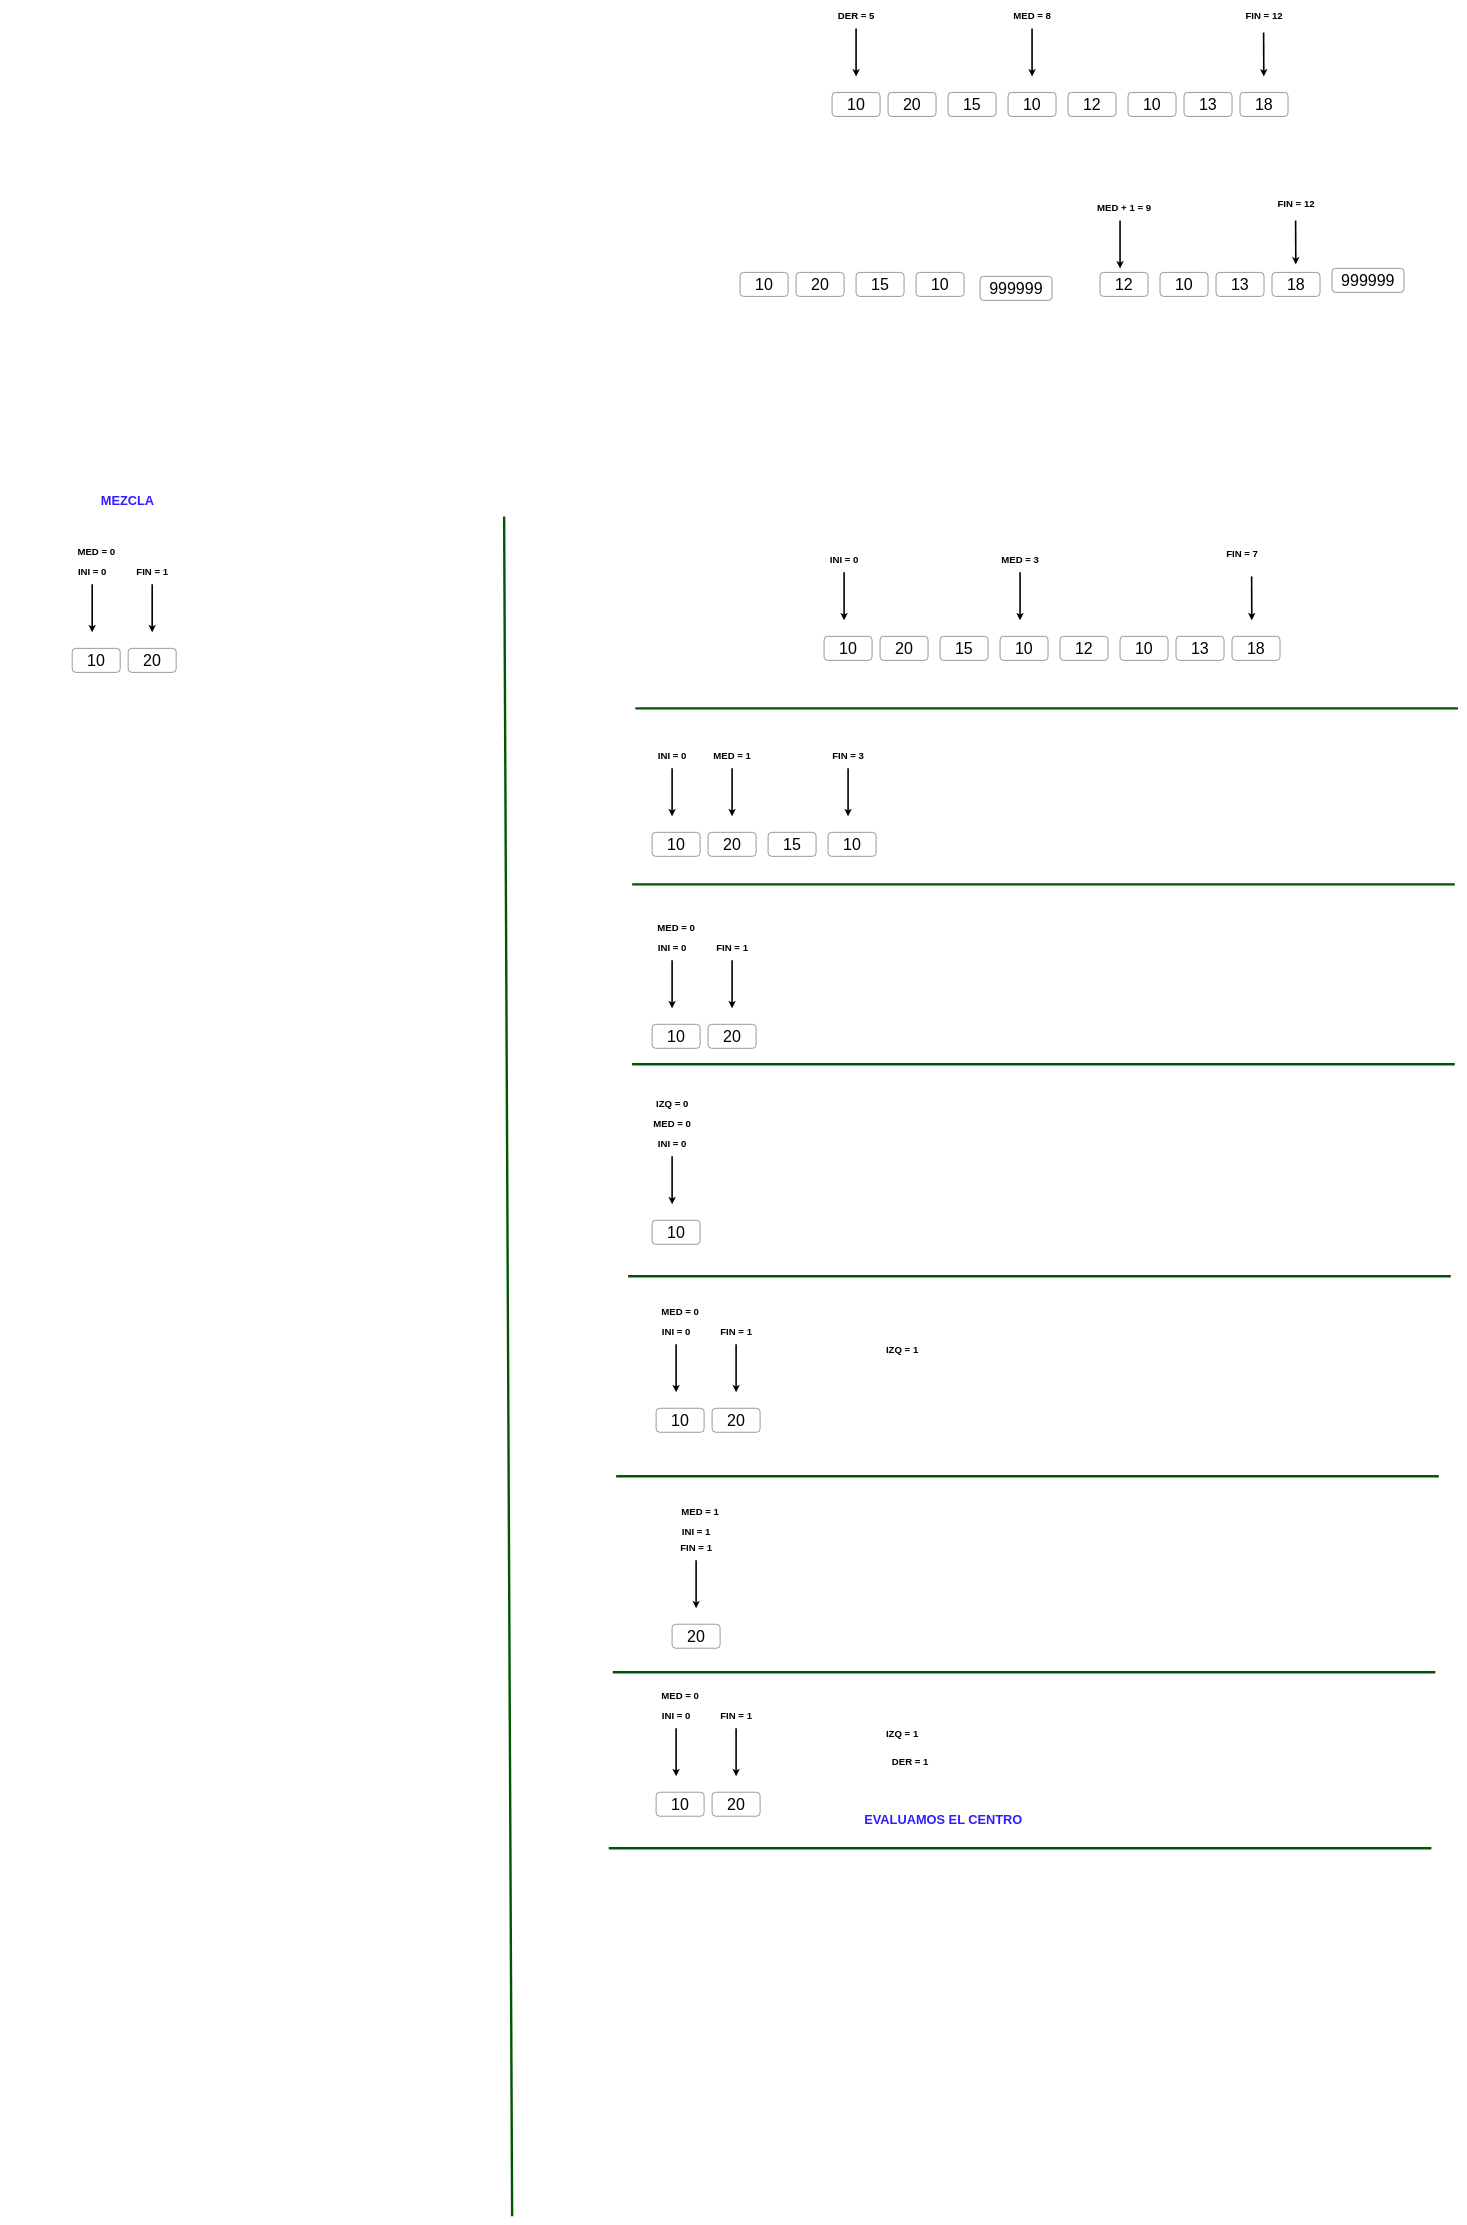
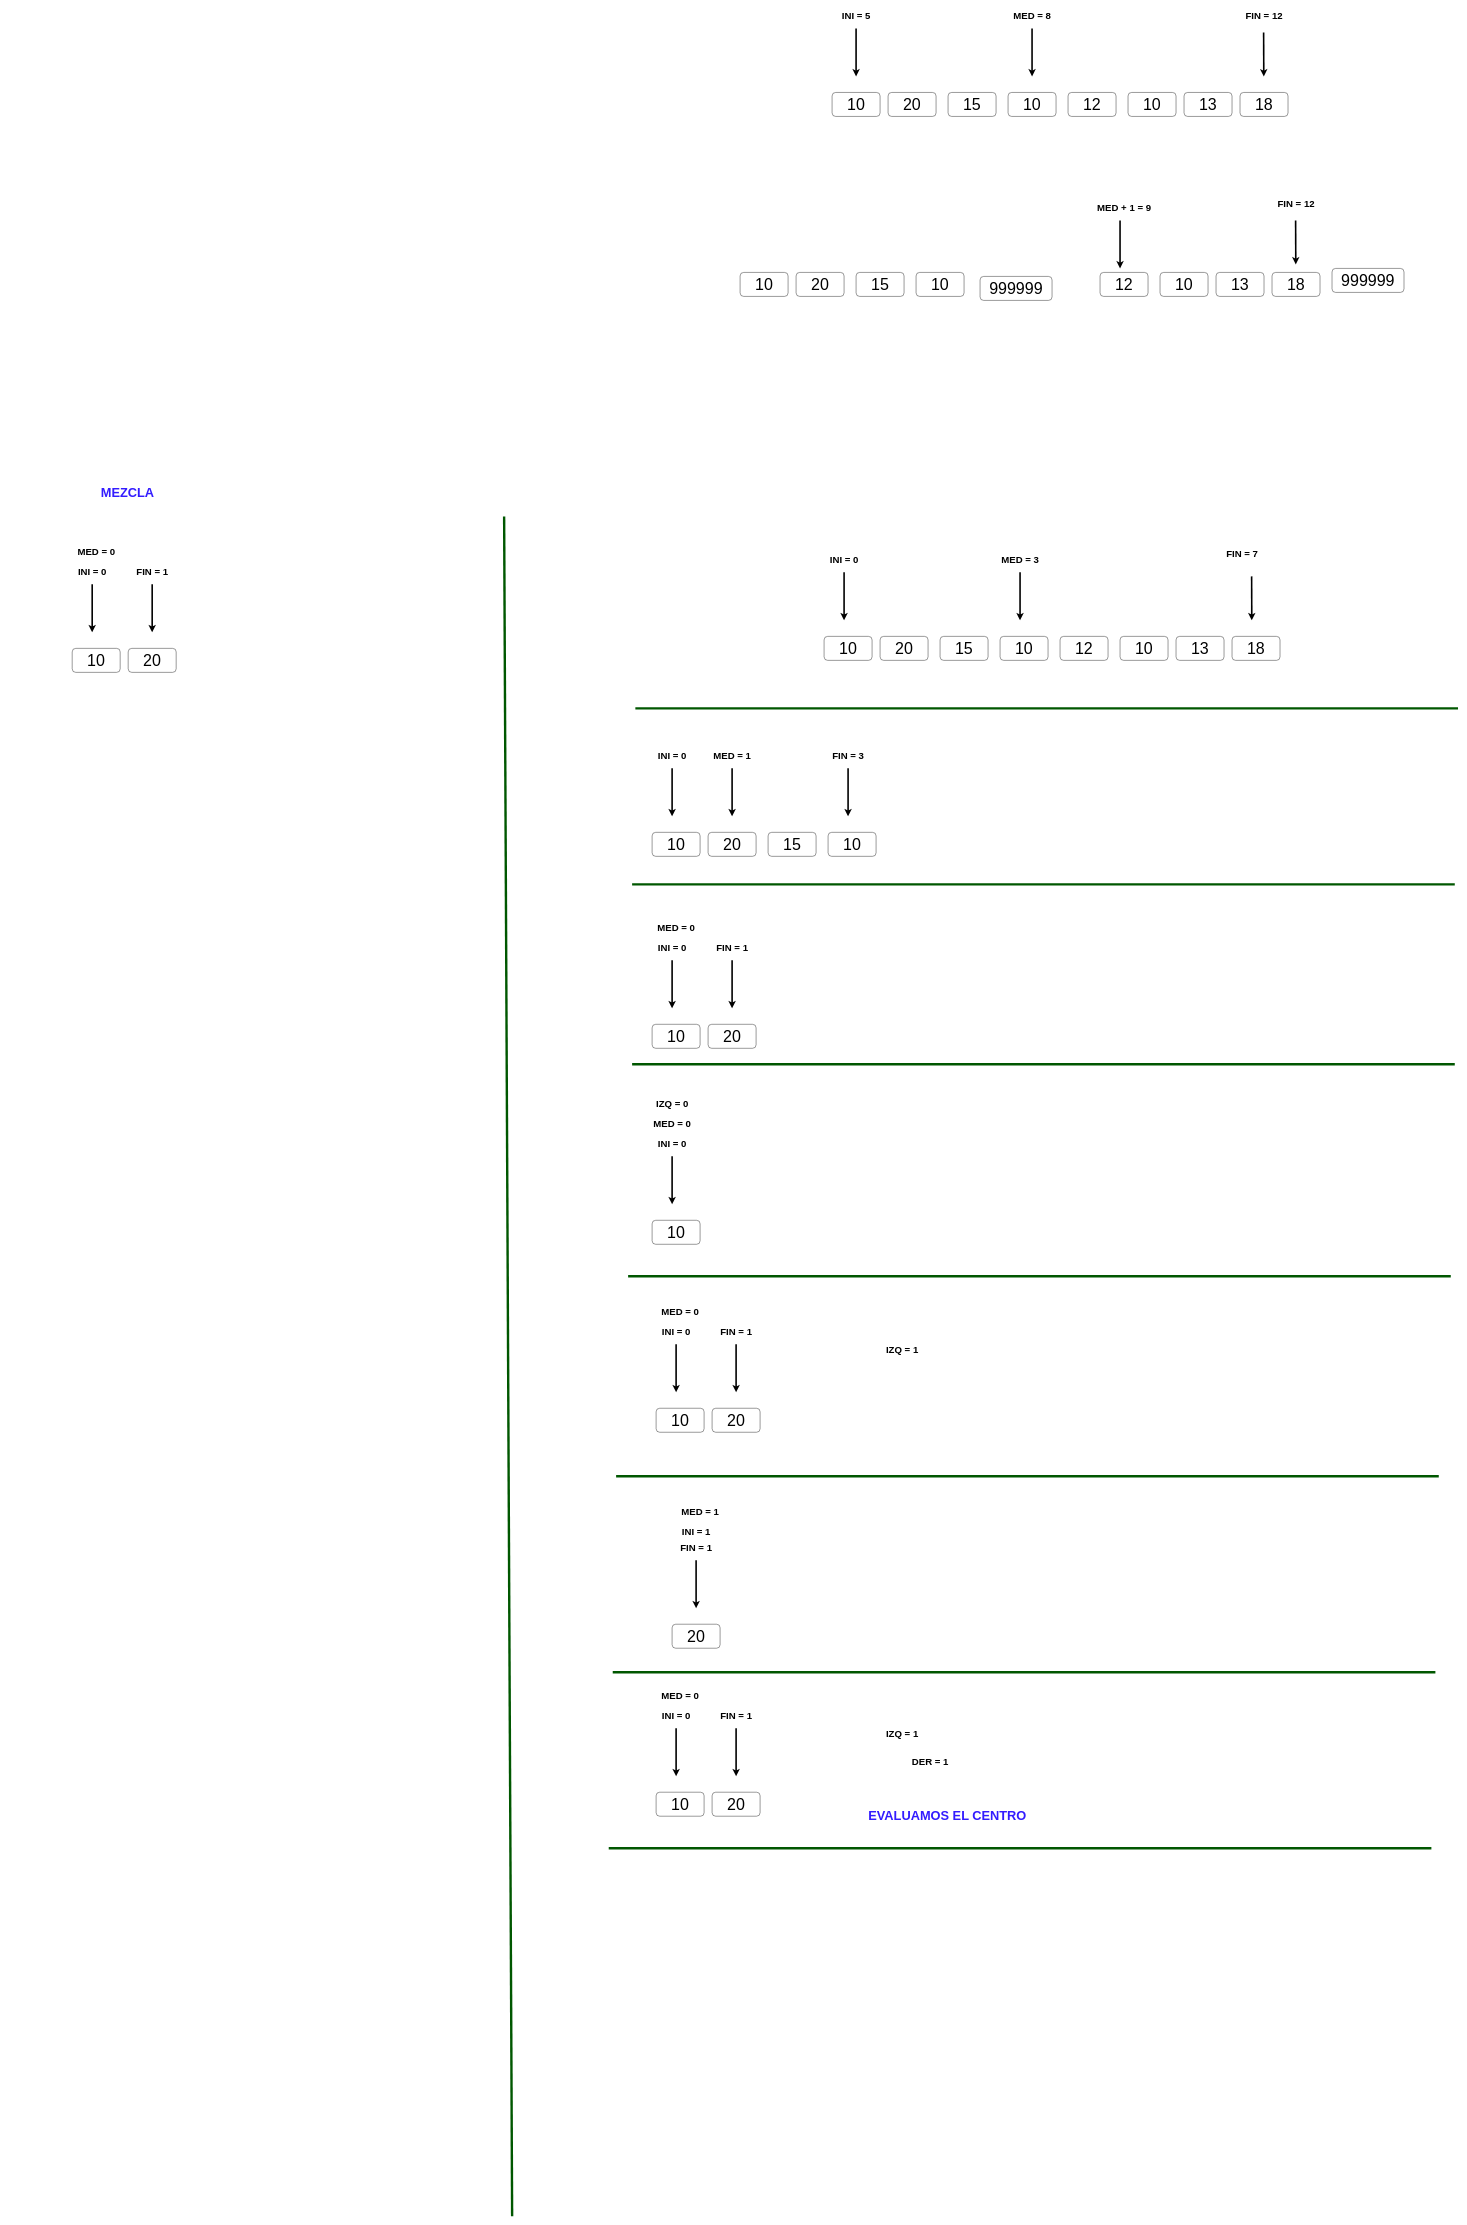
node "DER = 5": label "DER = 5" -> "INI = 5"
node "MEZCLA": moved (127, 500) -> (127, 492)
node "DER = 1": moved (910, 1762) -> (930, 1762)
node "EVALUAMOS EL CENTRO": moved (943, 1820) -> (947, 1816)
